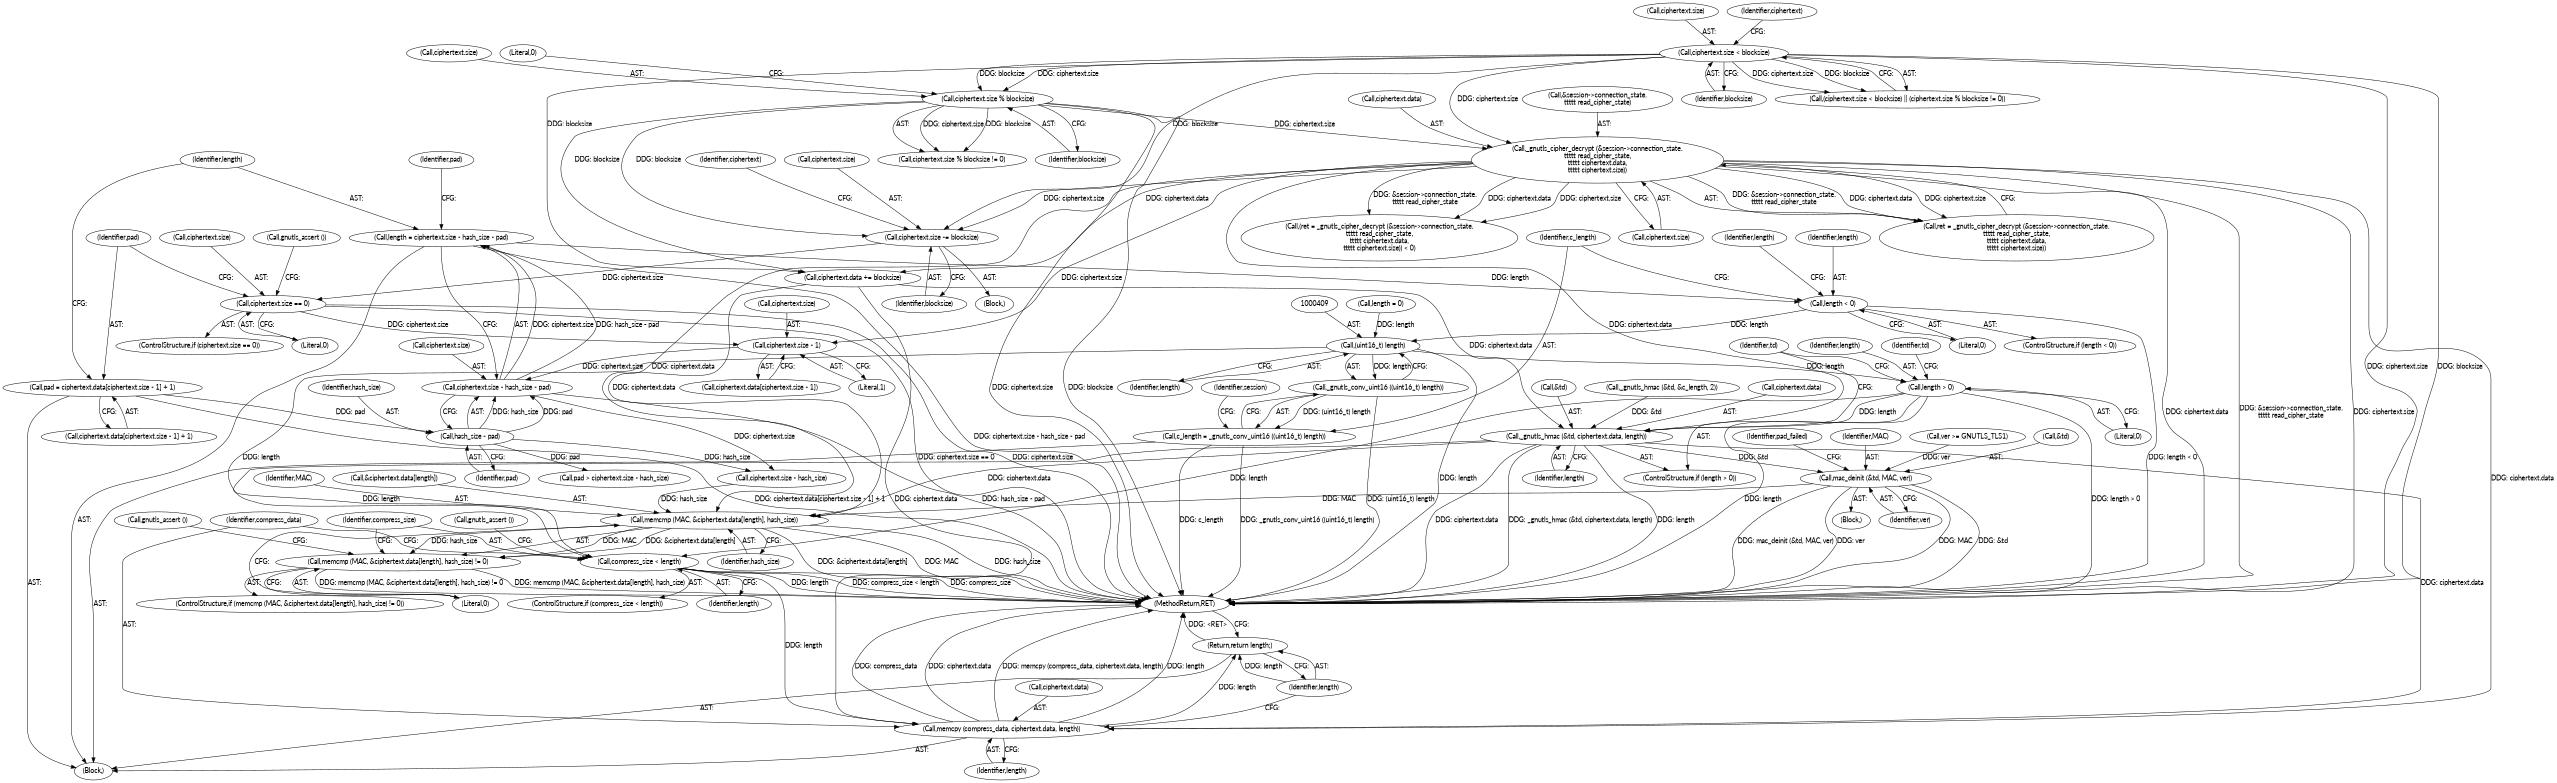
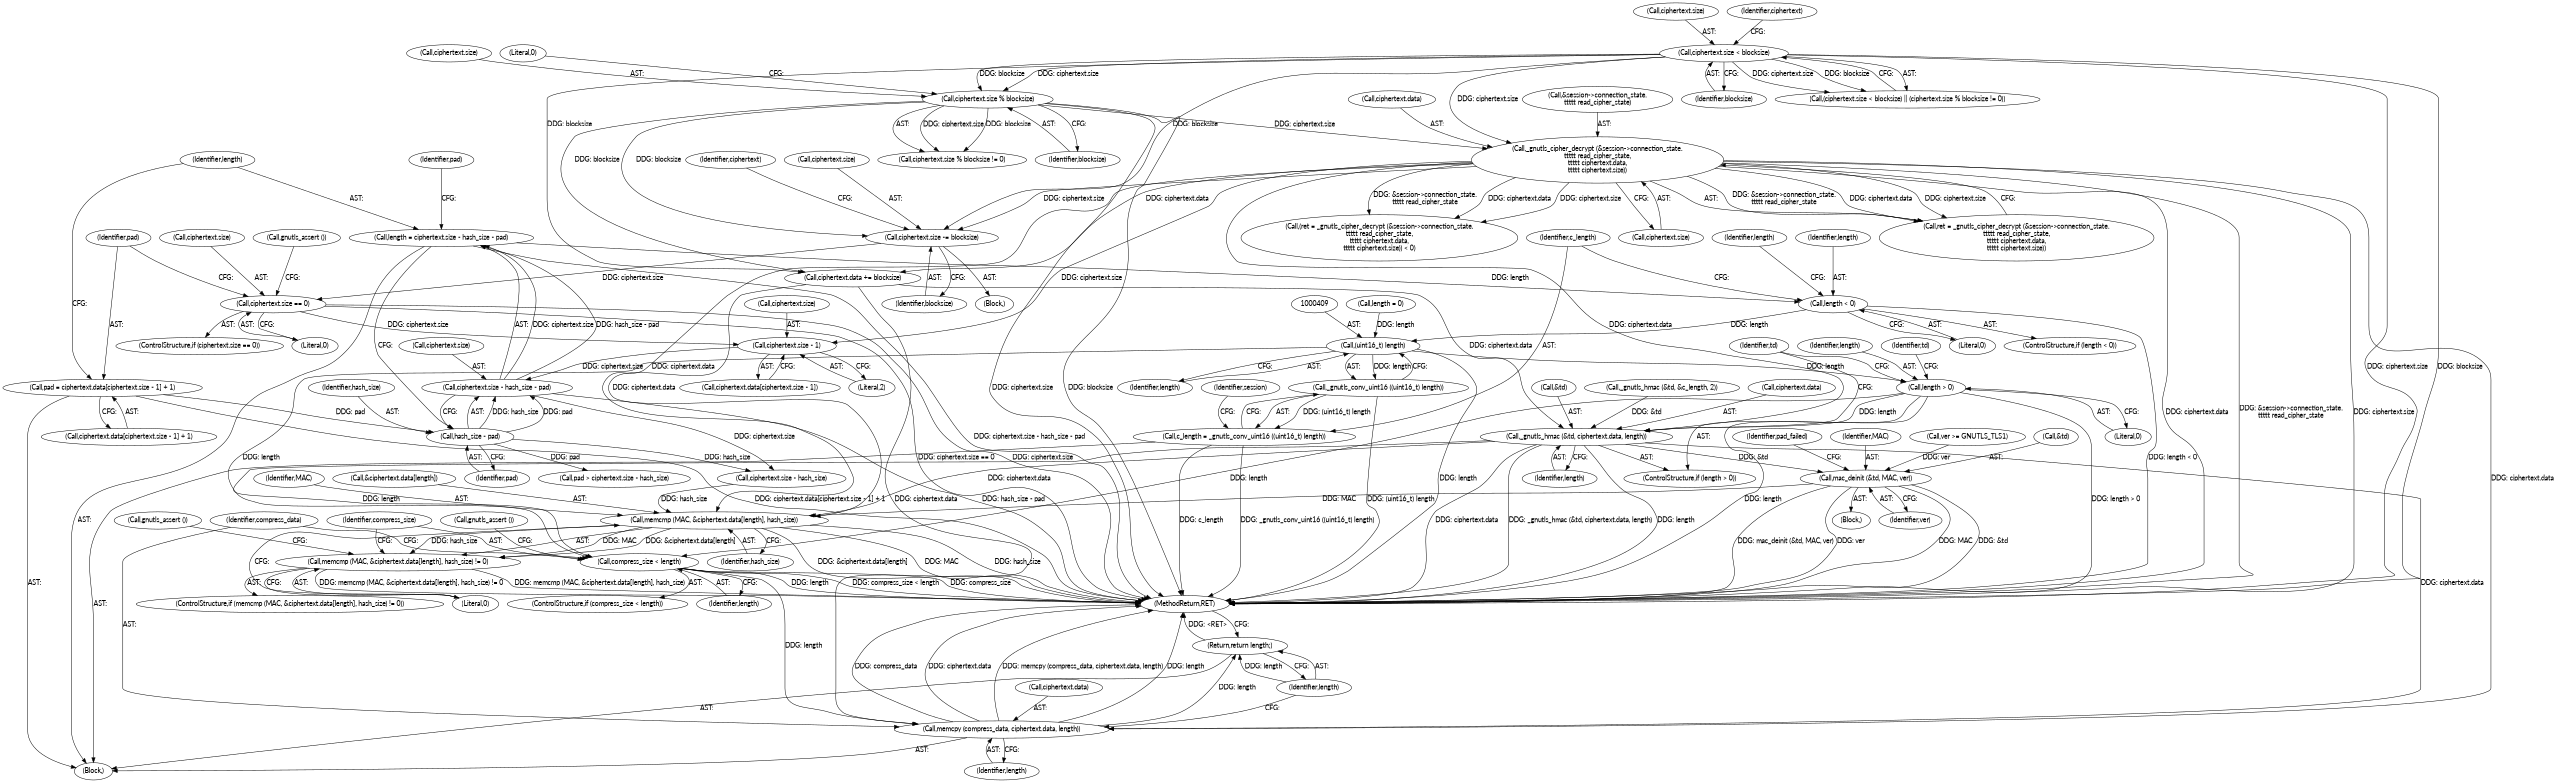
edge "(Call,length = ciphertext.size - hash_size - pad)" -> "(Call,ciphertext.size - hash_size - pad)": now "(Call,length = ciphertext.size - hash_size - pad)" -> "(Call,hash_size - pad)"
node "(Literal,1)": label "(Literal,1)" -> "(Literal,2)"
